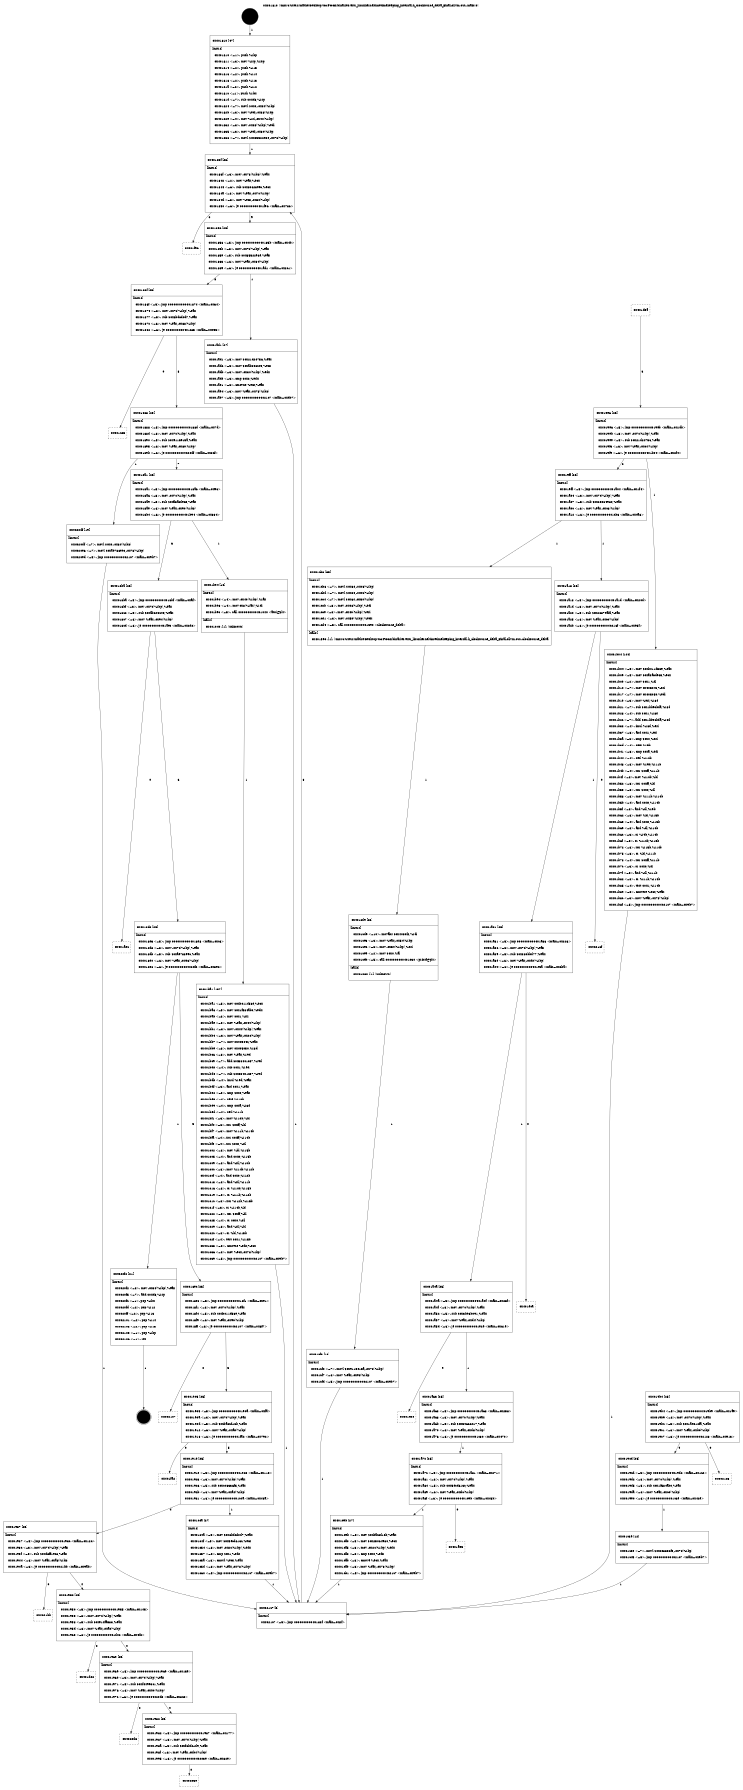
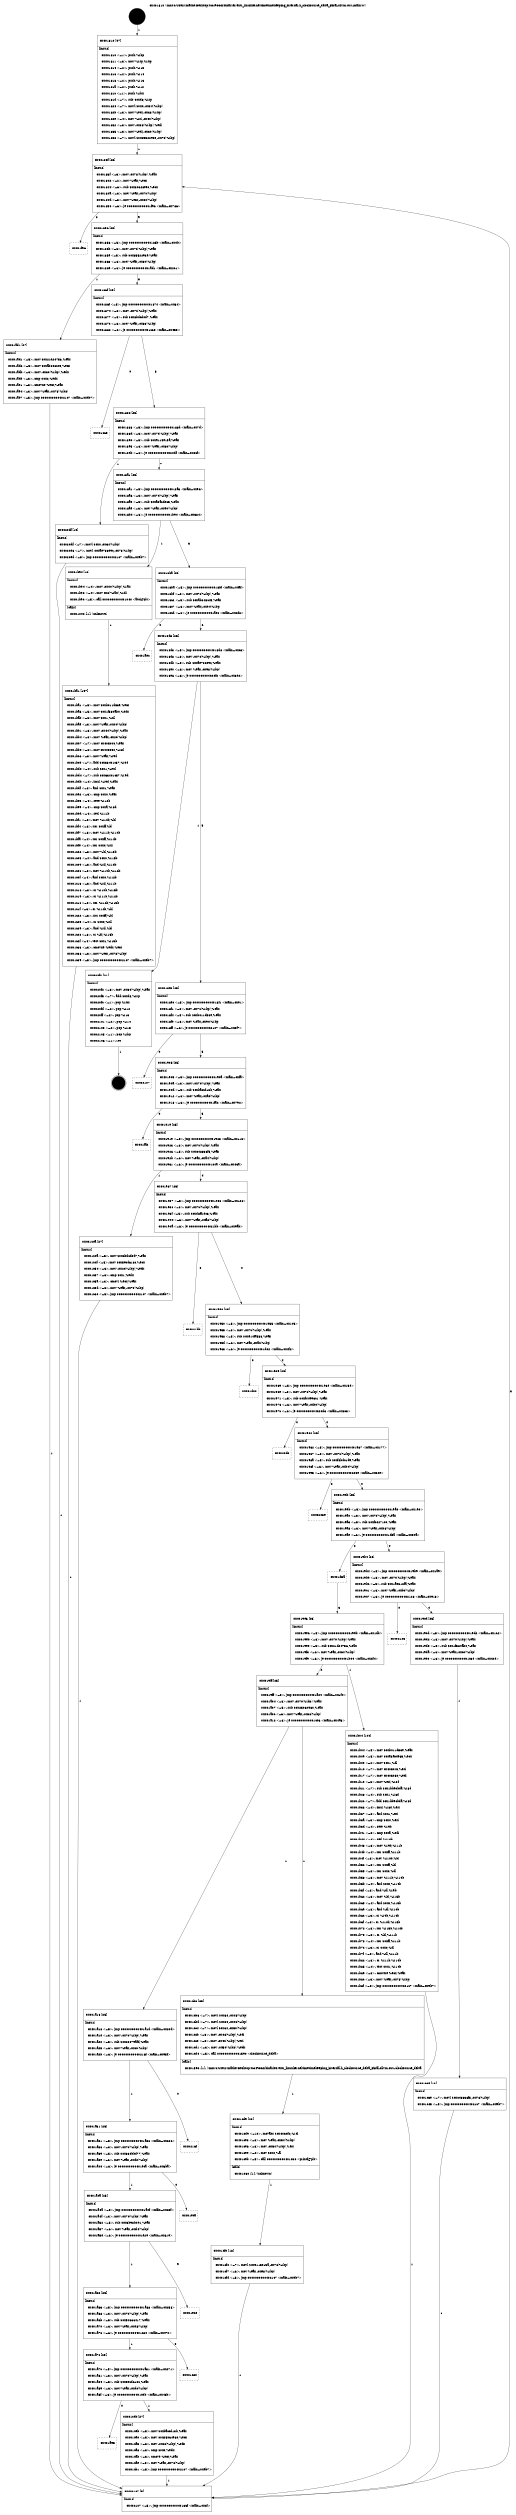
node "0x40199b [25]": added
node "0x401c80": added
